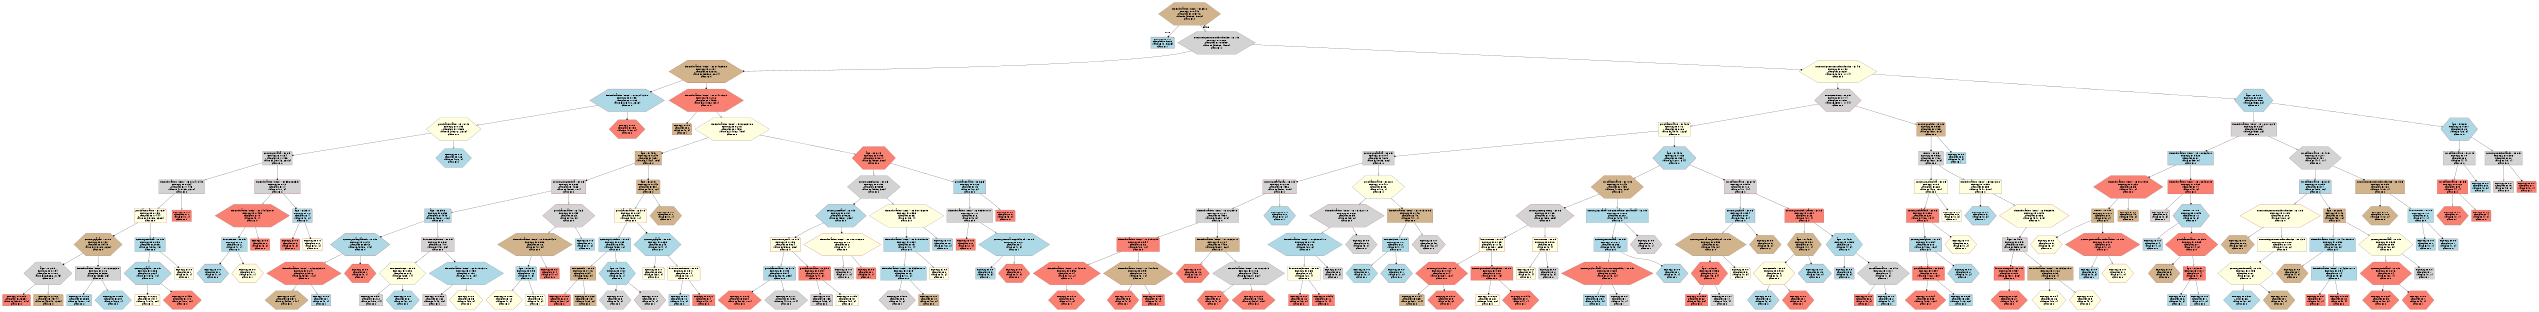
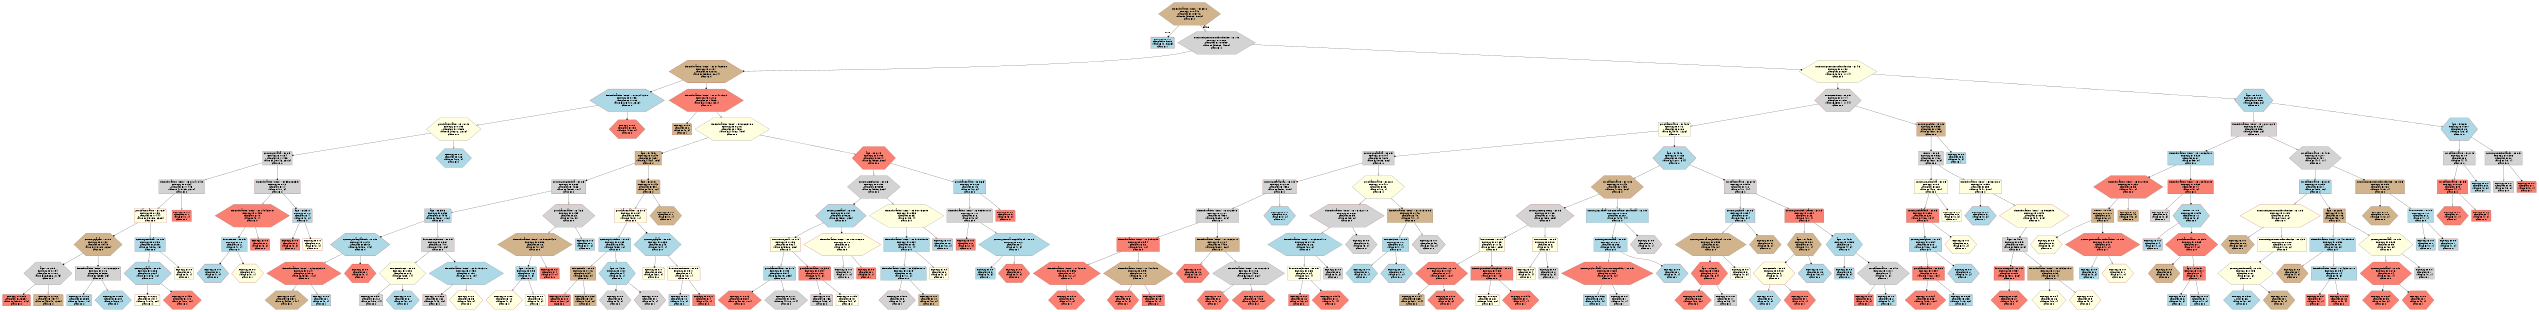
node "entropy = 0.108 samples = 210 value = [207, 3] class = 0": label "entropy = 0.108 samples = 210 value = [207, 3] class = 0" -> "entropy = 0.108 samples = 210 value = [207, 3] time = 0"
node "entropy = 0.946 samples = 11 value = [7, 4] class = 0": shape note -> hexagon
node "entropy = 0.999 samples = 62 value = [32, 30] class = 0": shape note -> hexagon
